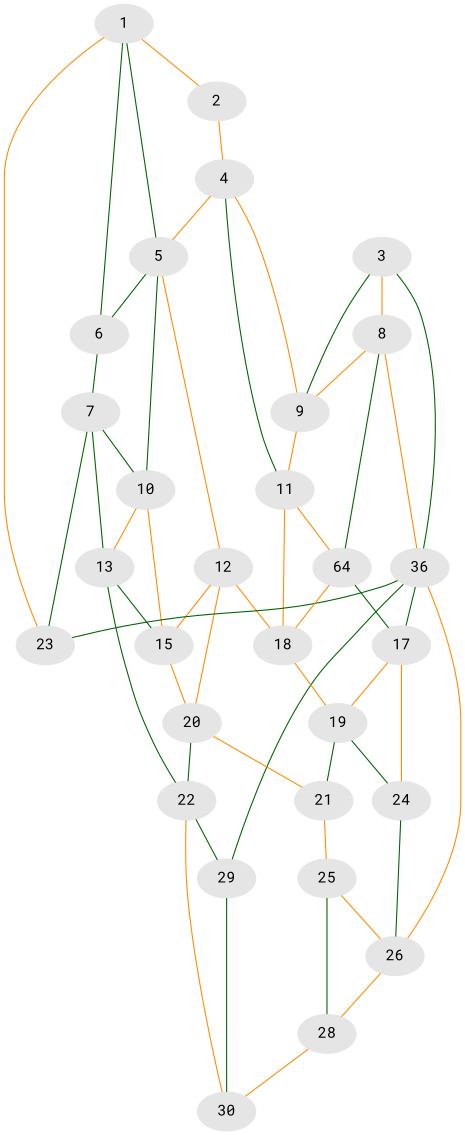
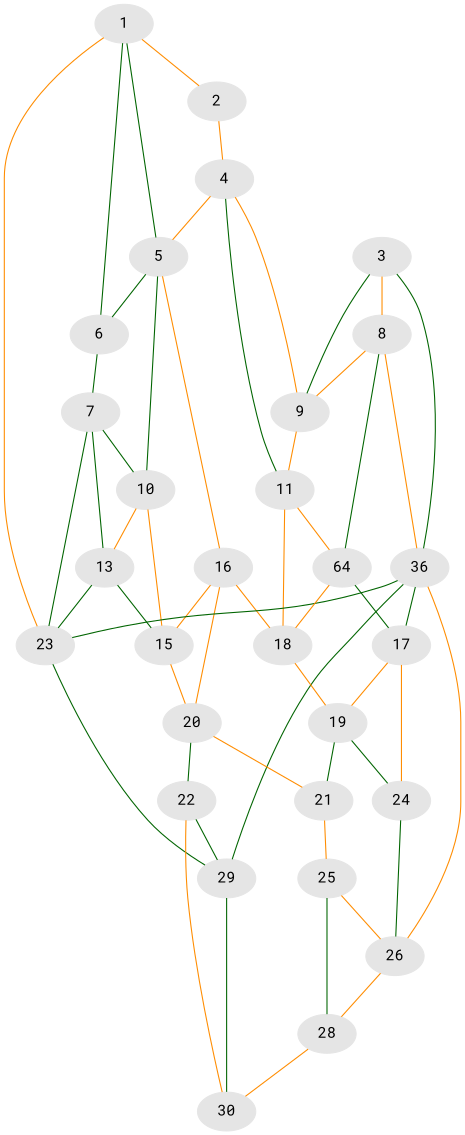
node "12": label "12" -> "16"
edge "13" -- "22": now "13" -- "23"
edge "23" -- "29": added
